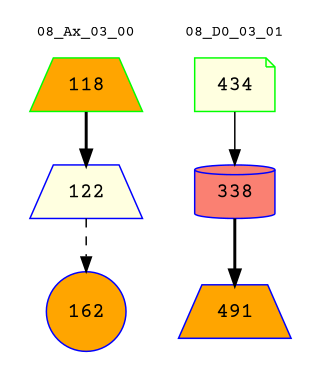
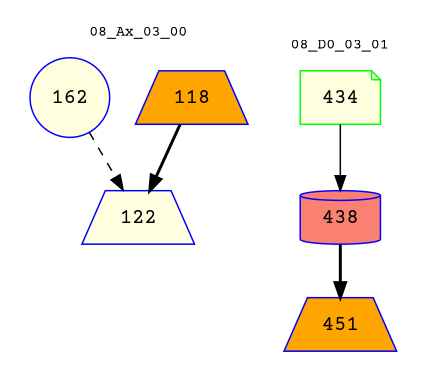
node "118": color green -> blue
node "338": label "338" -> "438"
edge "122" -> "162": reversed
node "162": fillcolor orange -> lightyellow
node "491": label "491" -> "451"
